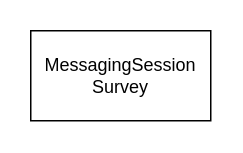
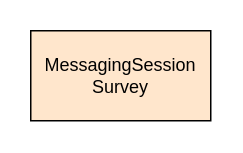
node "MessagingSession Survey": fillcolor #ffffff -> #ffe6cc
